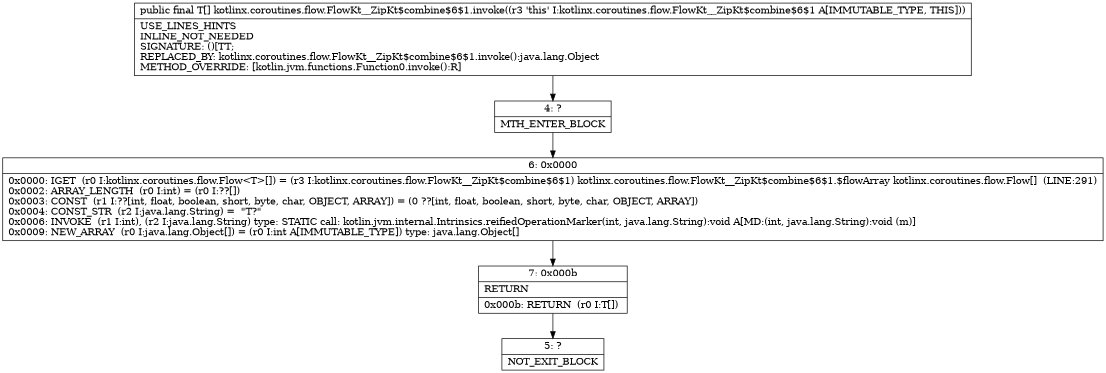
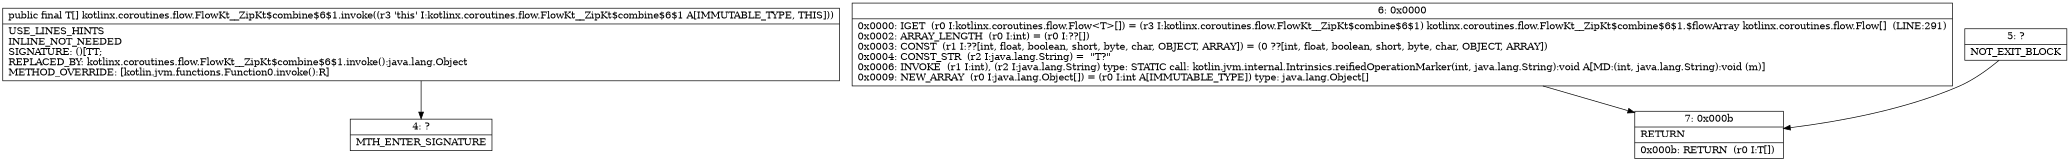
node "4: ?": text "MTH_ENTER_BLOCK" -> "MTH_ENTER_SIGNATURE"
edge "4: ?" -> "6: 0x0000": removed
edge "7: 0x000b" -> "5: ?": reversed
